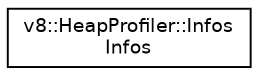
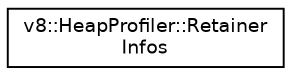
node "v8::HeapProfiler::Infos Infos": label "v8::HeapProfiler::Infos Infos" -> "v8::HeapProfiler::Retainer Infos"
